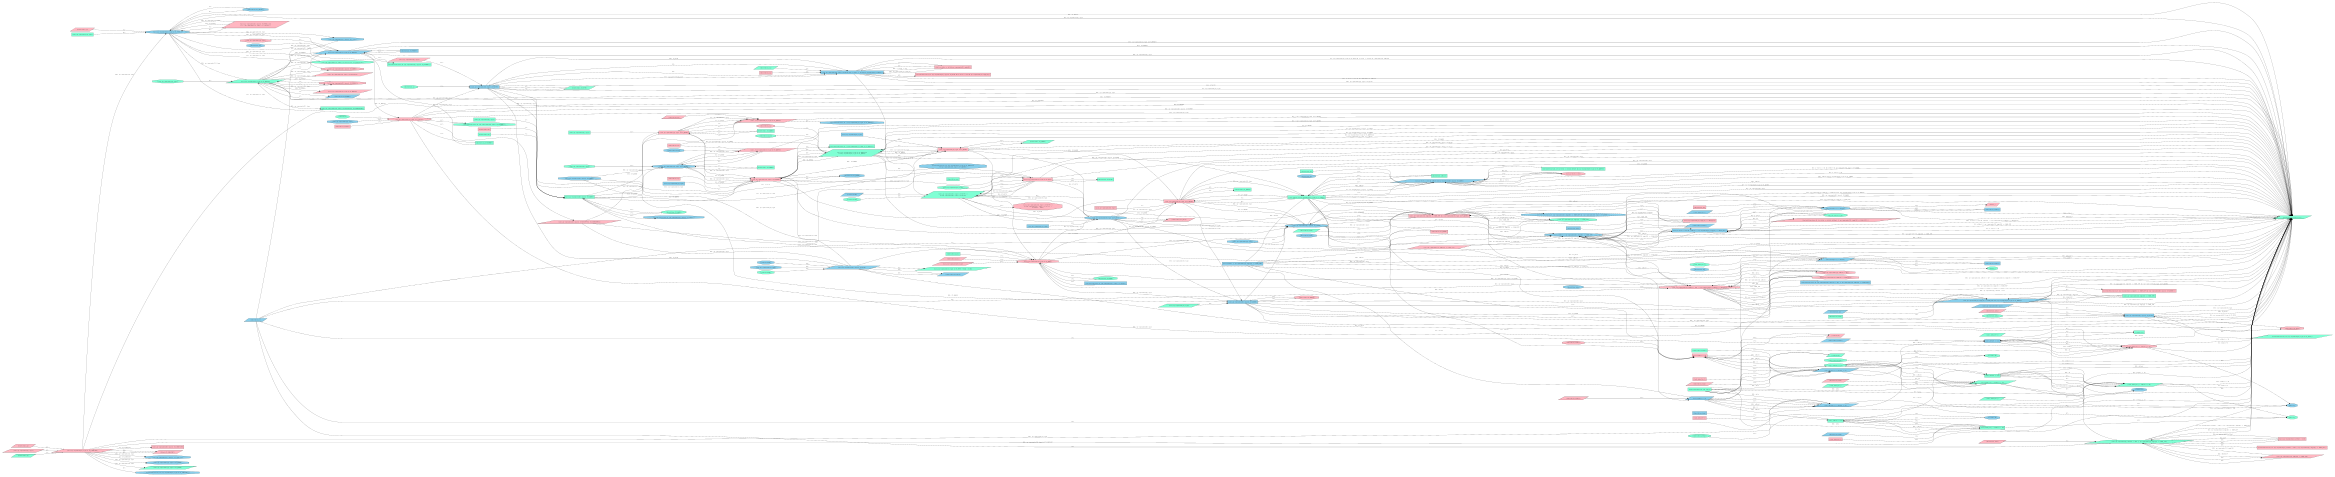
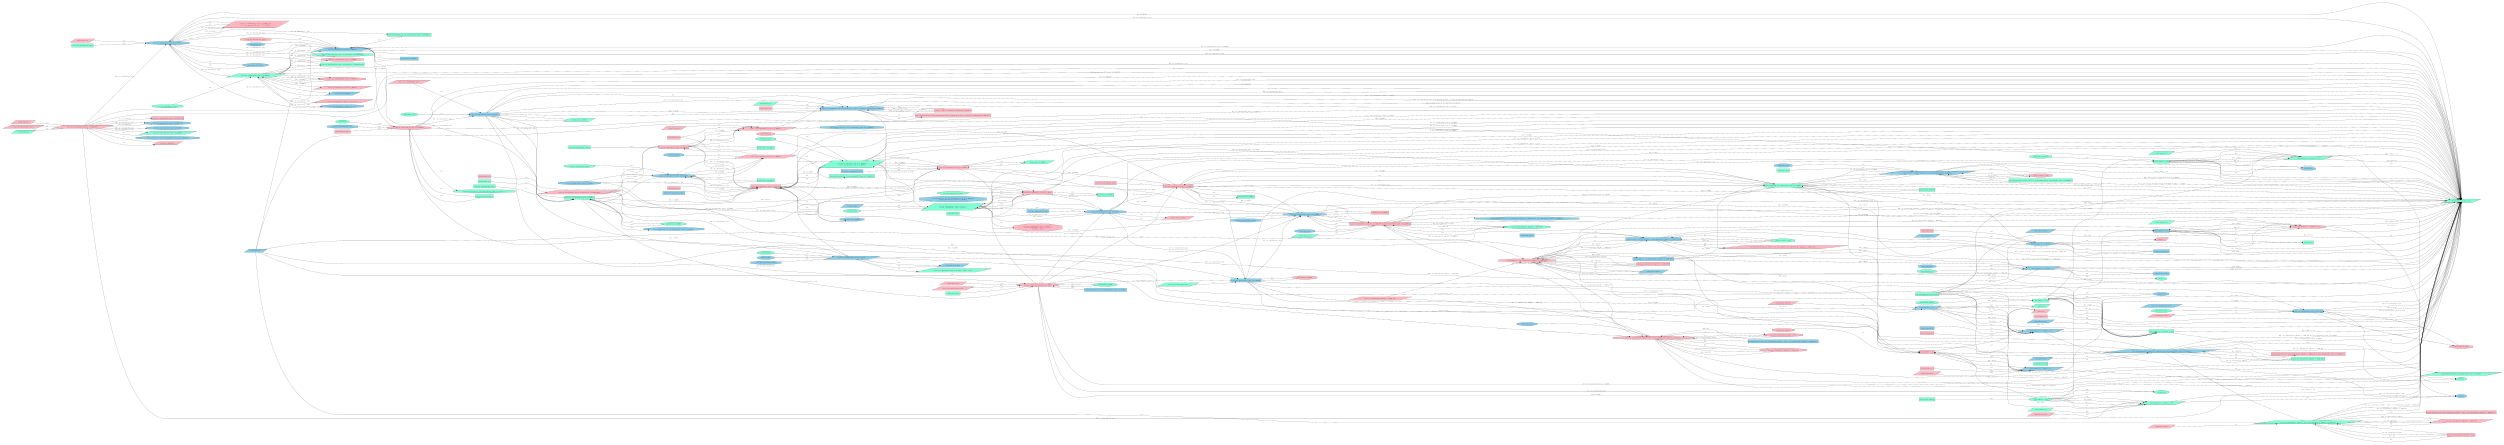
node "(Call,offset || op->operands[1].regs[0] == X86R_RIP)": fillcolor skyblue -> lightpink
edge "(Call,offset || op->operands[1].regs[0] == X86R_EBP)" -> "(Call,offset || op->operands[1].regs[0] == X86R_RIP)": reversed
